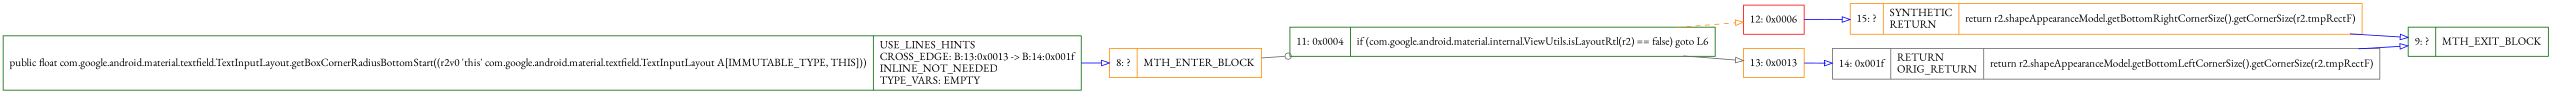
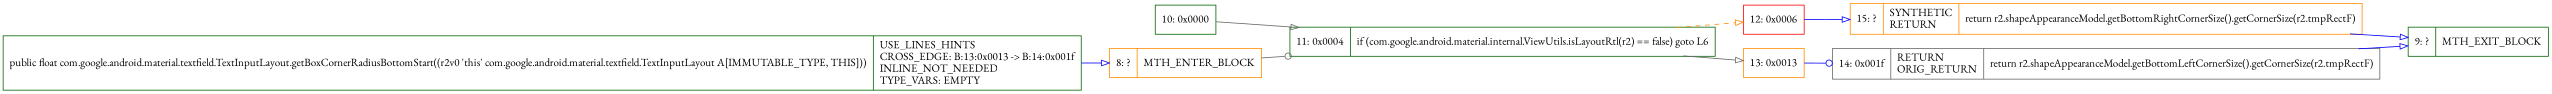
node "10: 0x0000": added
edge "13: 0x0013" -> "14: 0x001f": arrowhead onormal -> odot
